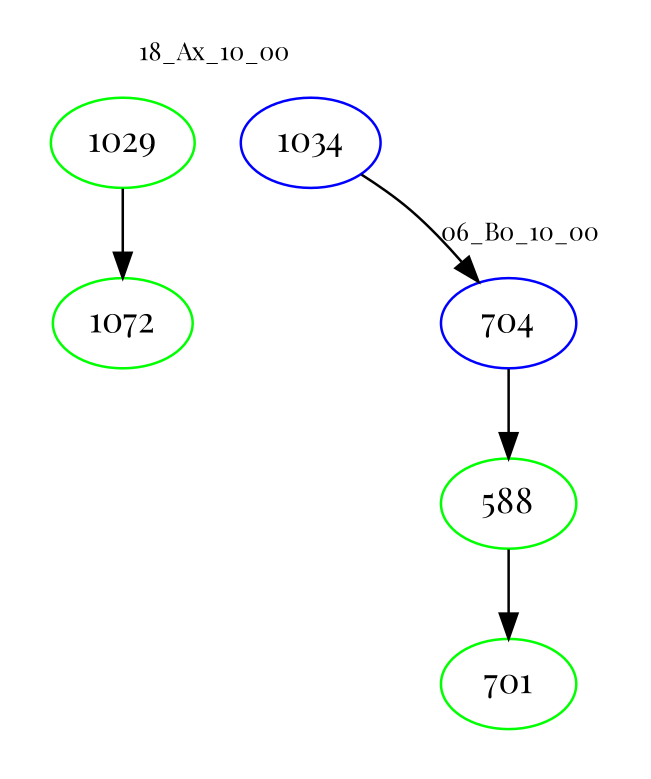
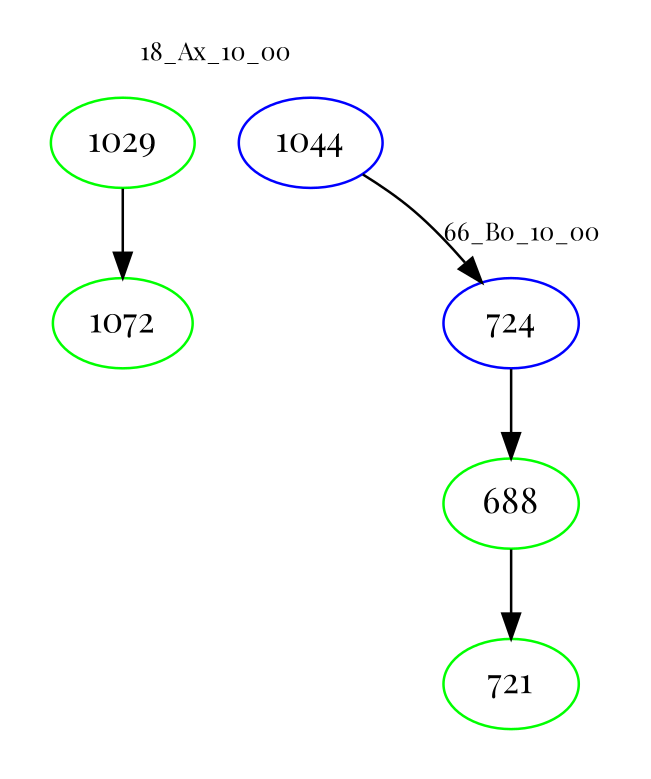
node "1034": label "1034" -> "1044"
cluster "06_B0_10_00": label "06_B0_10_00" -> "66_B0_10_00"
node "704": label "704" -> "724"
node "588": label "588" -> "688"
node "701": label "701" -> "721"
